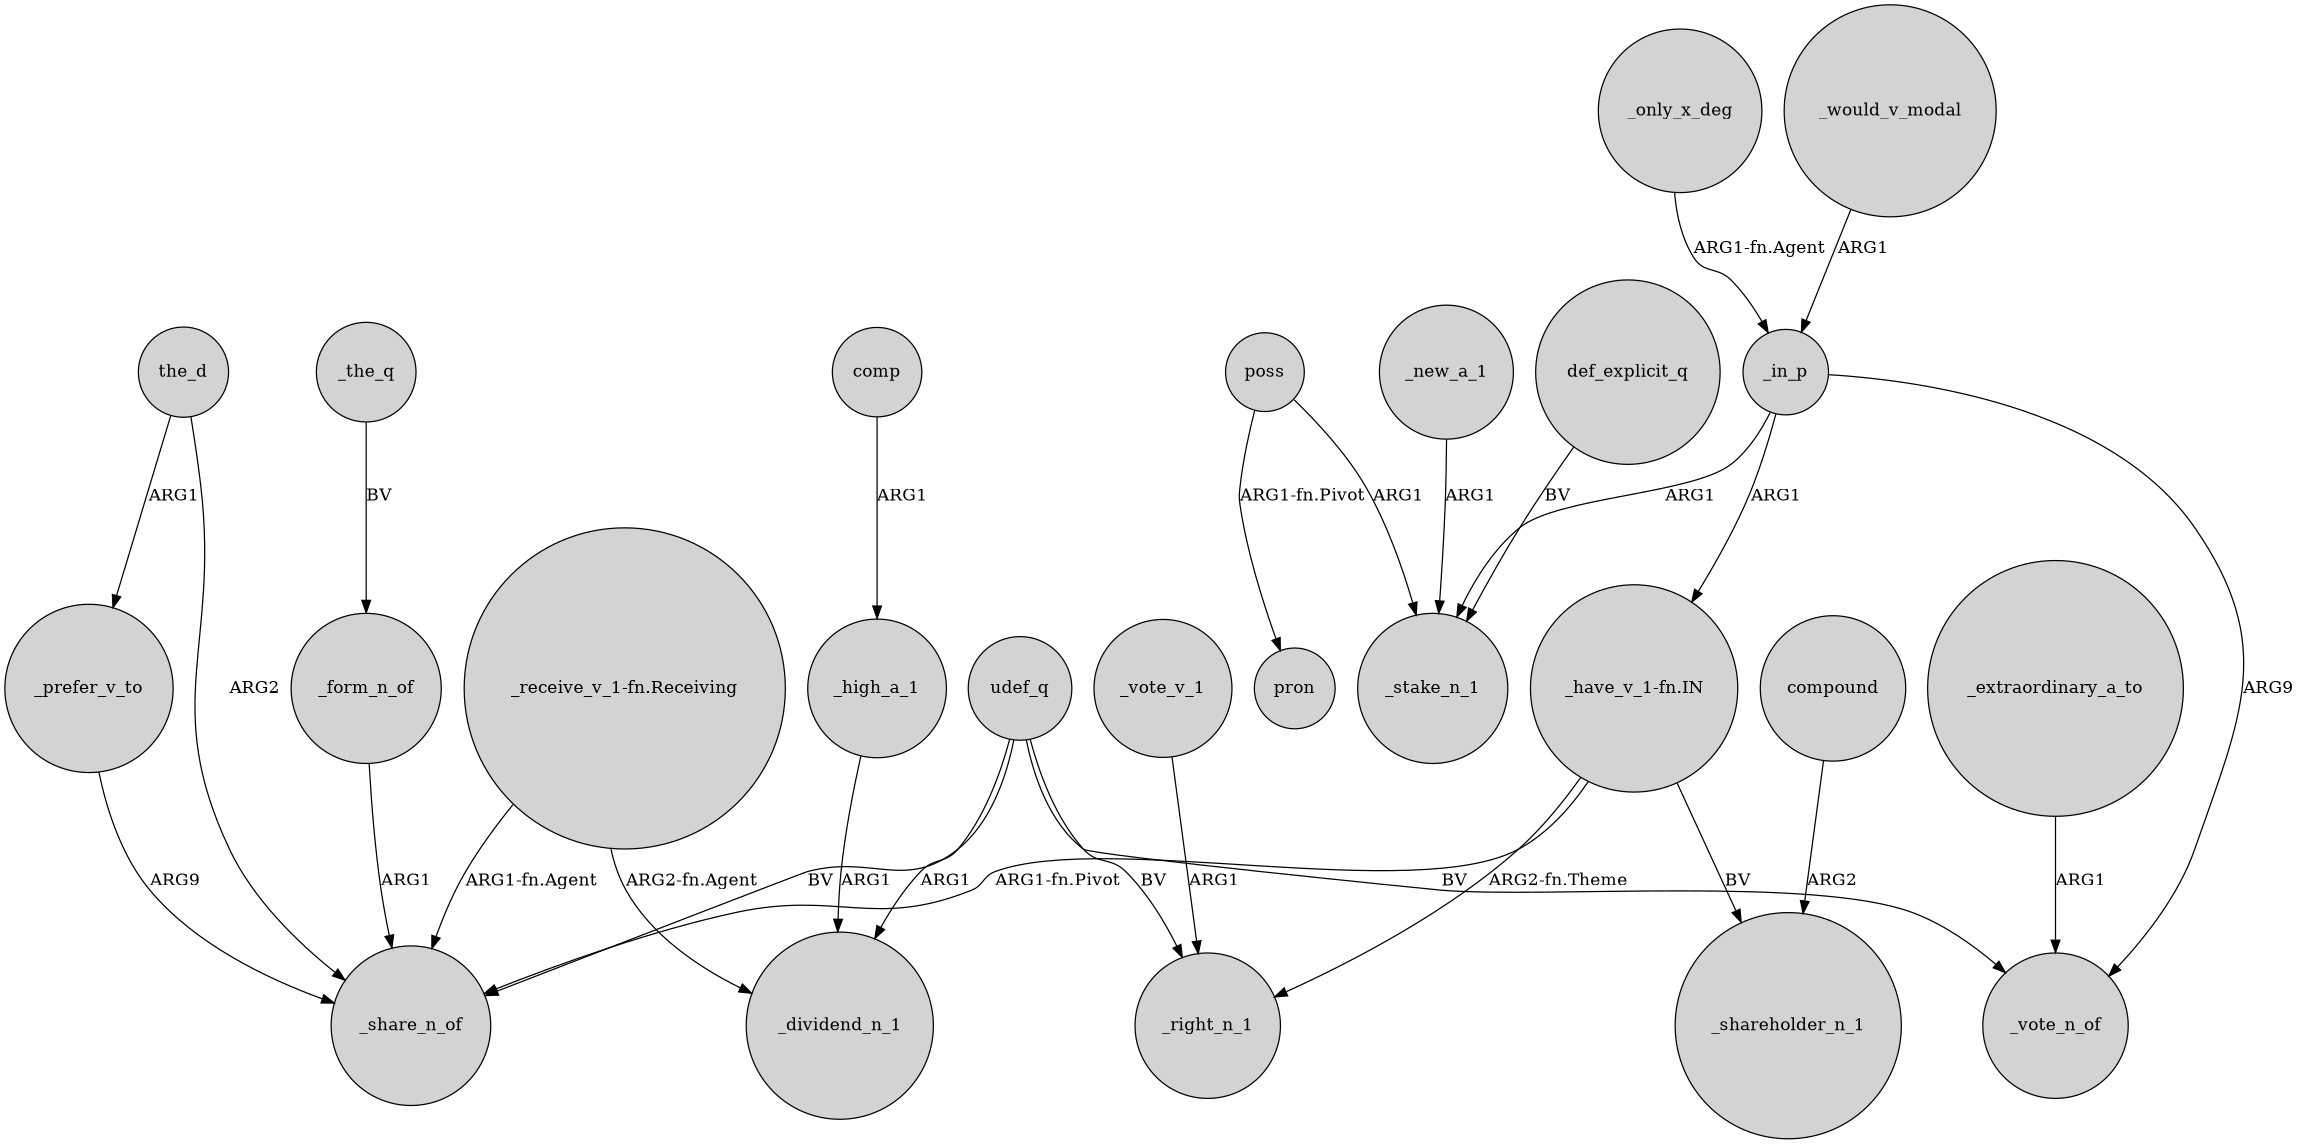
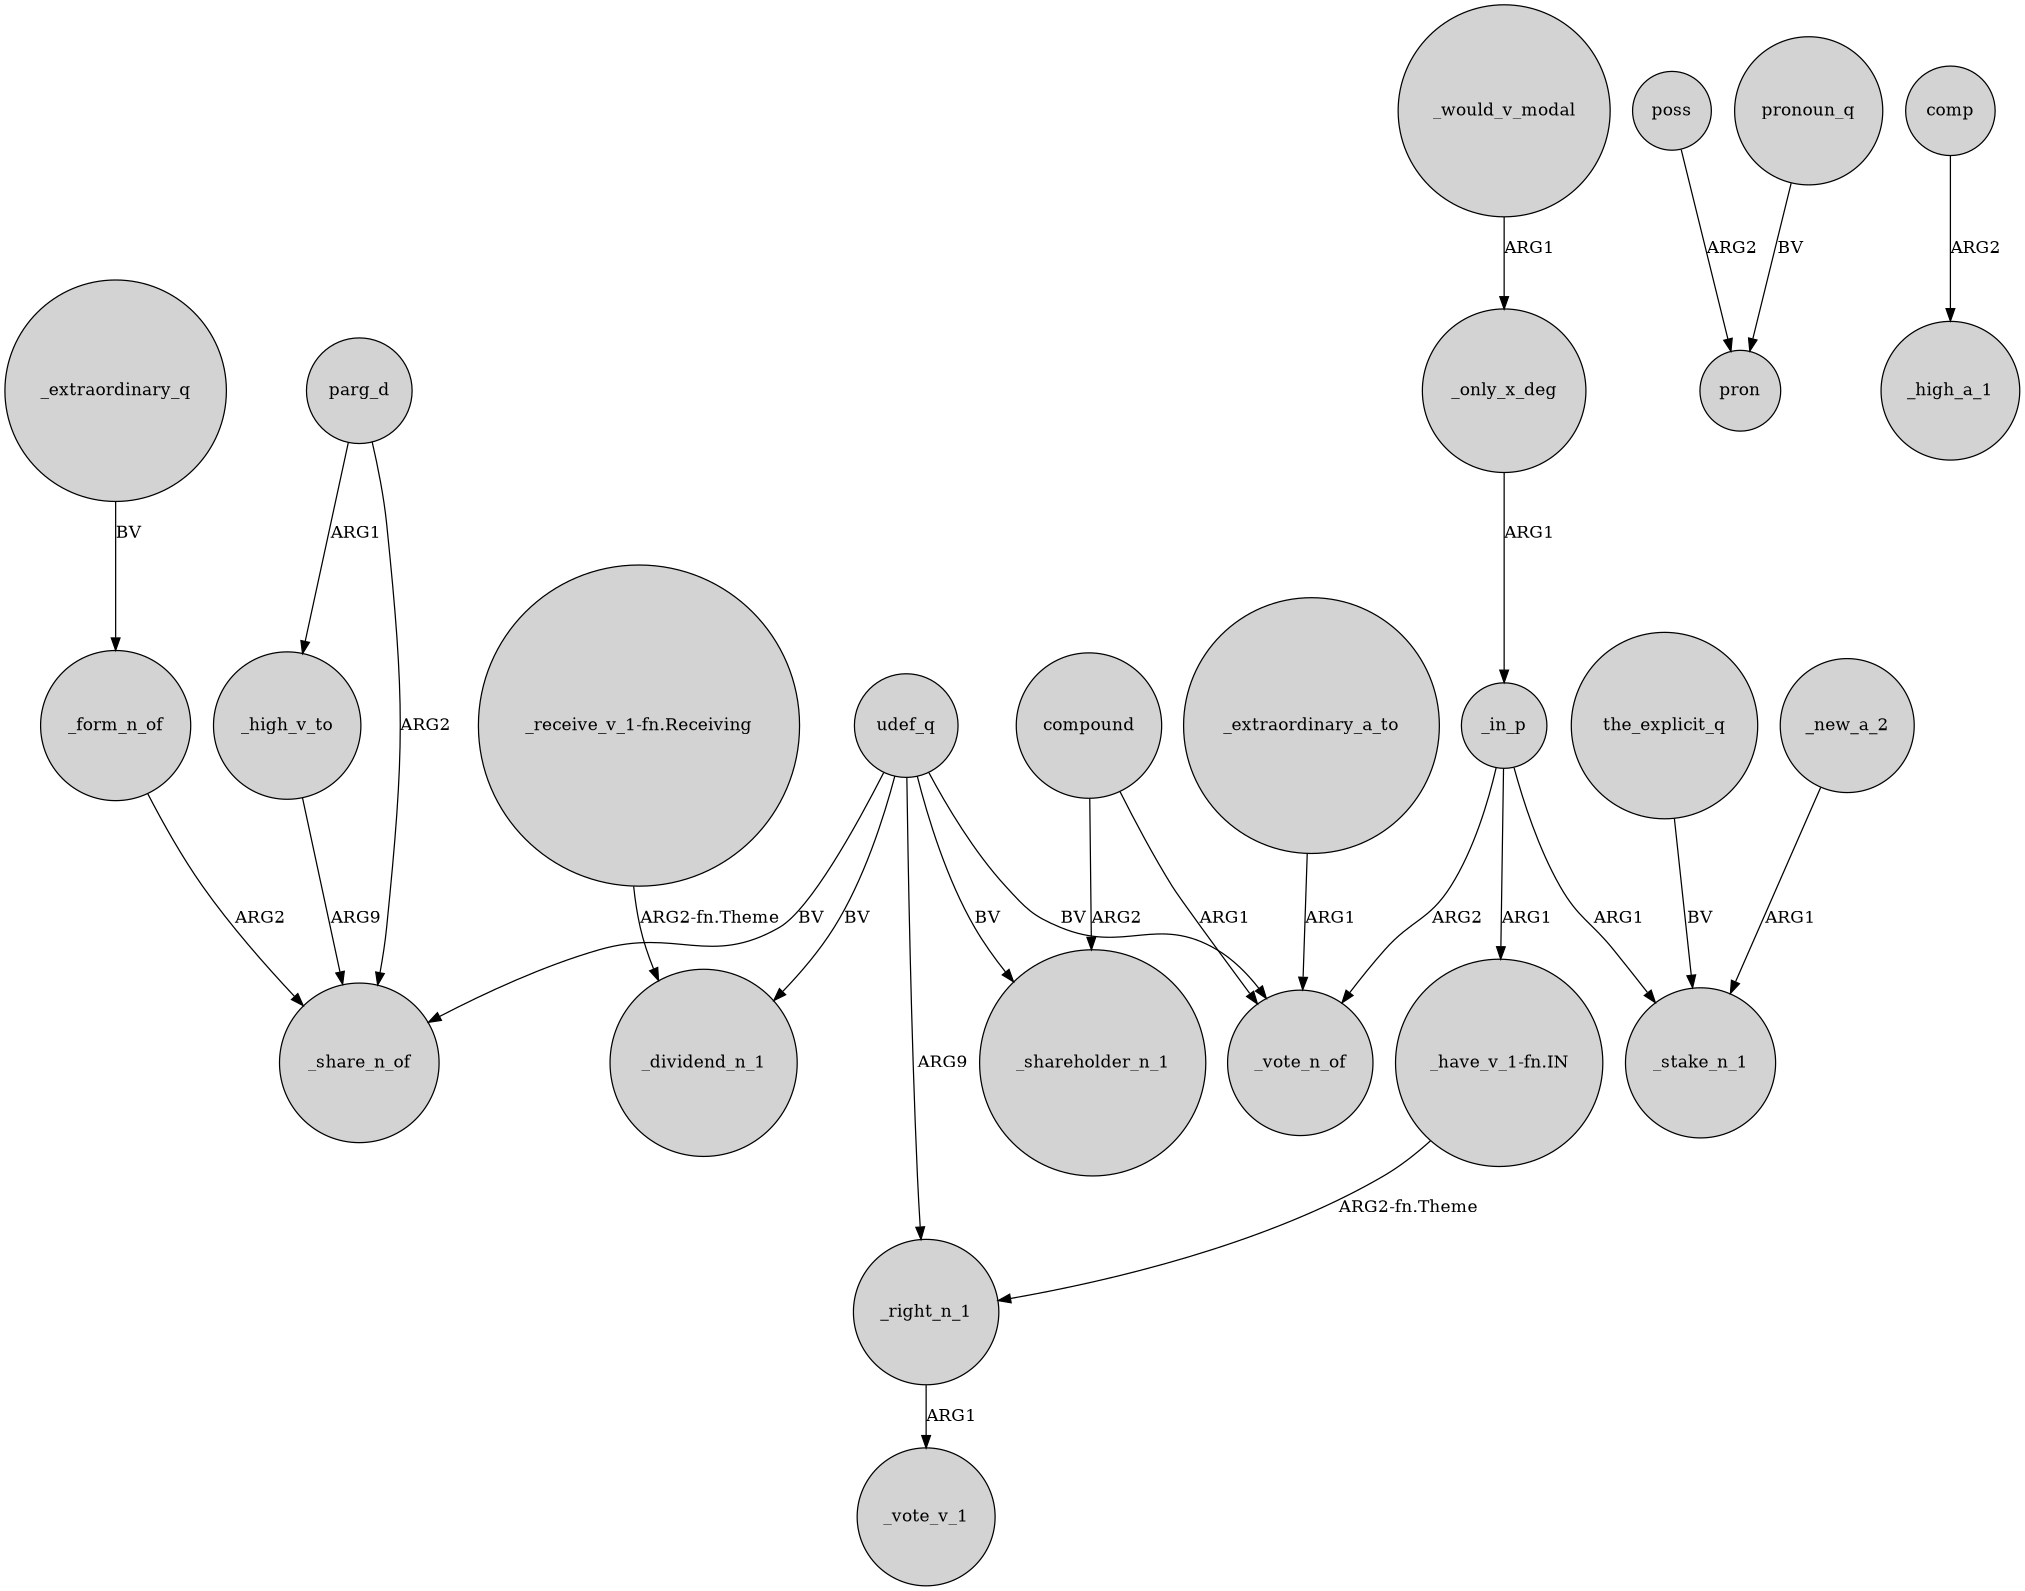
node "pronoun_q": added
edge "_only_x_deg" -> "_in_p": label "ARG1-fn.Agent" -> "ARG1"
edge "_would_v_modal" -> "_in_p": now "_would_v_modal" -> "_only_x_deg"
node "the_d": label "the_d" -> "parg_d"
node "_the_q": label "_the_q" -> "_extraordinary_q"
node "_new_a_1": label "_new_a_1" -> "_new_a_2"
node "def_explicit_q": label "def_explicit_q" -> "the_explicit_q"
edge "poss" -> "_stake_n_1": removed, label "ARG1"
edge "comp" -> "_high_a_1": label "ARG1" -> "ARG2"
edge "poss" -> "pron": label "ARG1-fn.Pivot" -> "ARG2"
node "_prefer_v_to": label "_prefer_v_to" -> "_high_v_to"
edge "_in_p" -> "_vote_n_of": label "ARG9" -> "ARG2"
edge "_high_a_1" -> "_dividend_n_1": removed, label "ARG1"
edge "_have_v_1-fn.IN" -> "_shareholder_n_1": now "udef_q" -> "_shareholder_n_1"
edge "_vote_v_1" -> "_right_n_1": reversed
edge "_have_v_1-fn.IN" -> "_share_n_of": removed, label "ARG1-fn.Pivot"
edge "_receive_v_1-fn.Receiving" -> "_share_n_of": removed, label "ARG1-fn.Agent"
edge "_form_n_of" -> "_share_n_of": label "ARG1" -> "ARG2"
edge "_receive_v_1-fn.Receiving" -> "_dividend_n_1": label "ARG2-fn.Agent" -> "ARG2-fn.Theme"
edge "udef_q" -> "_dividend_n_1": label "ARG1" -> "BV"
edge "udef_q" -> "_right_n_1": label "BV" -> "ARG9"
edge "compound" -> "_vote_n_of": added, label "ARG1"
